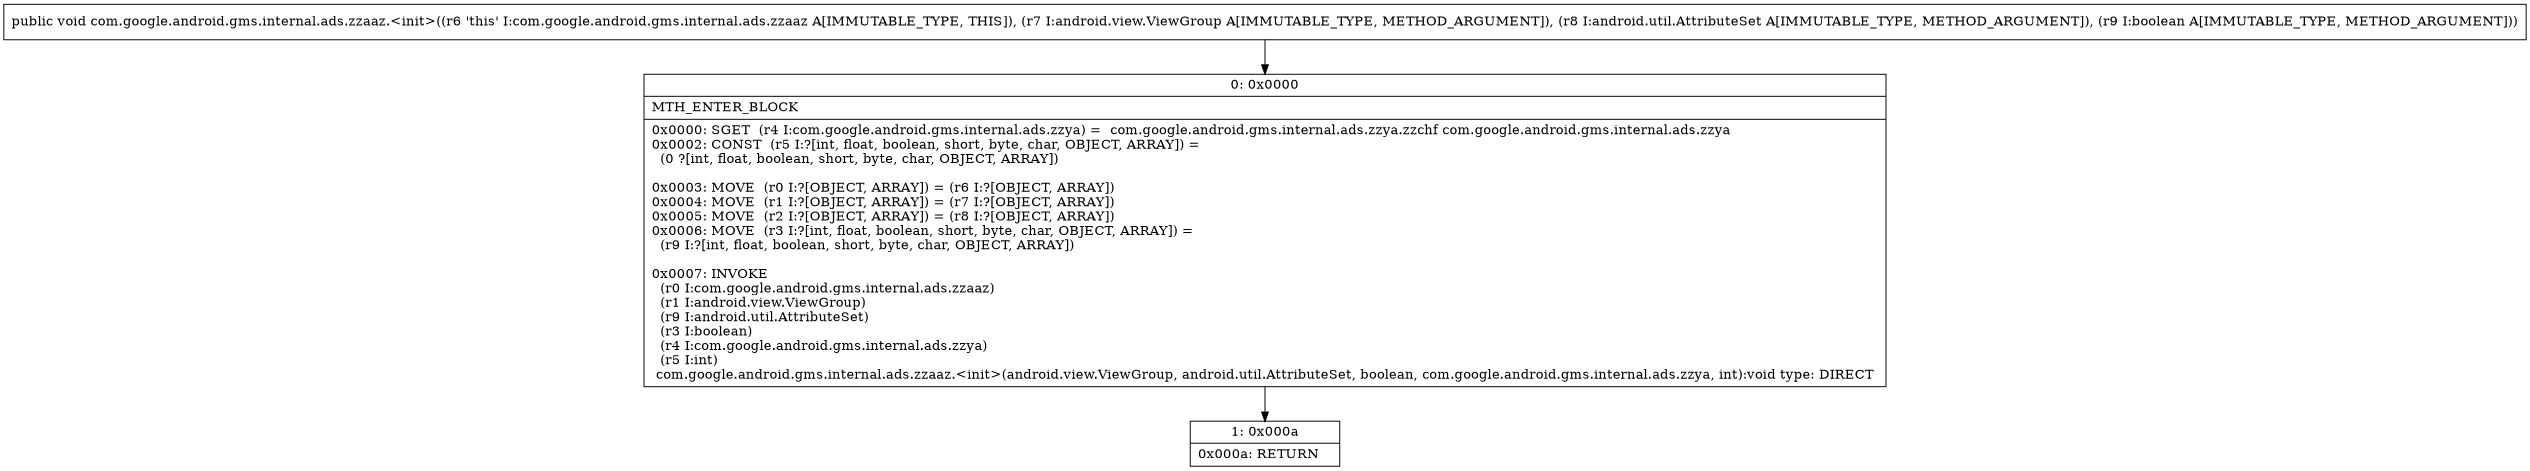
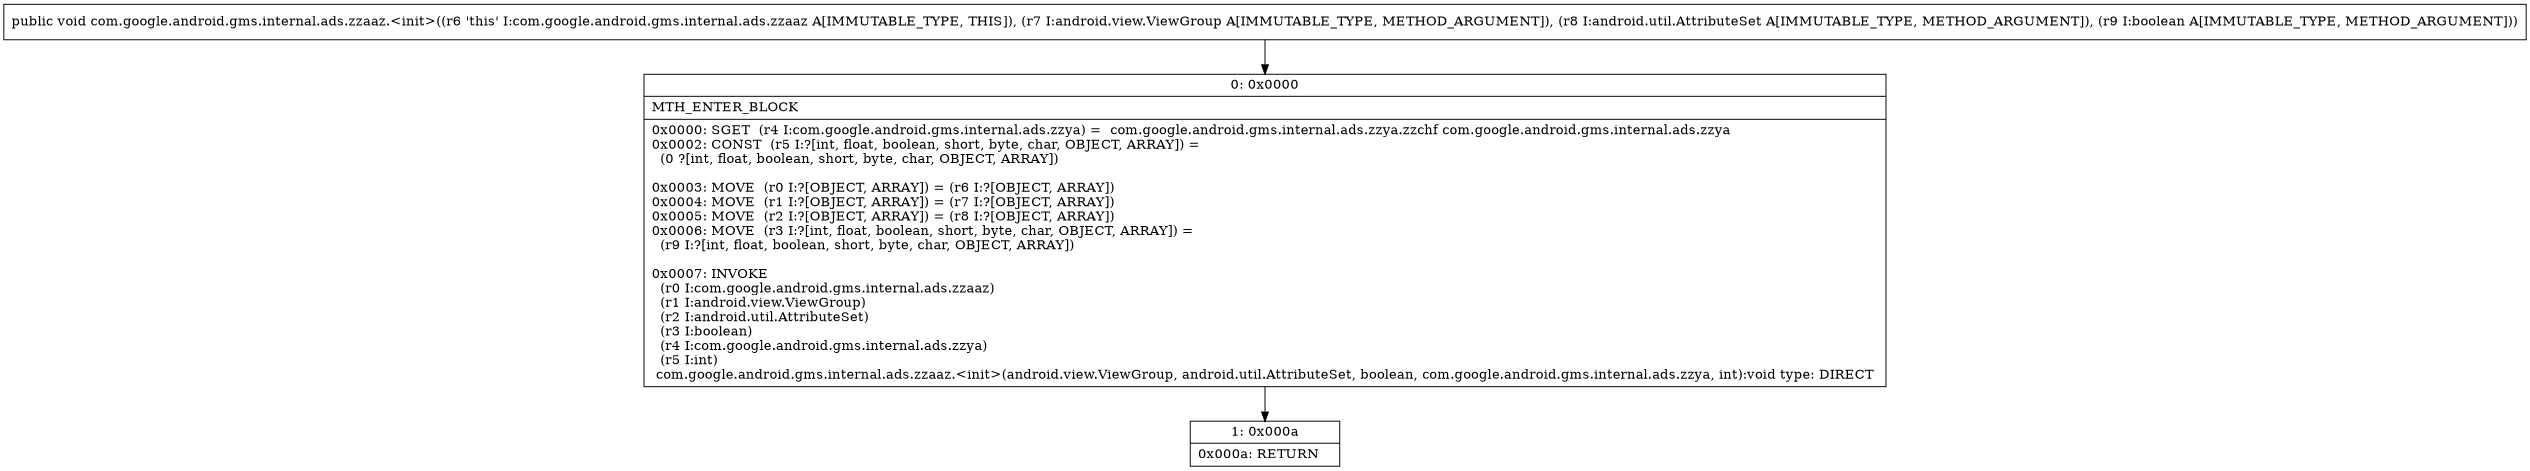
node "0: 0x0000": text "(r9 I:android.util.AttributeSet)" -> "(r2 I:android.util.AttributeSet)"
